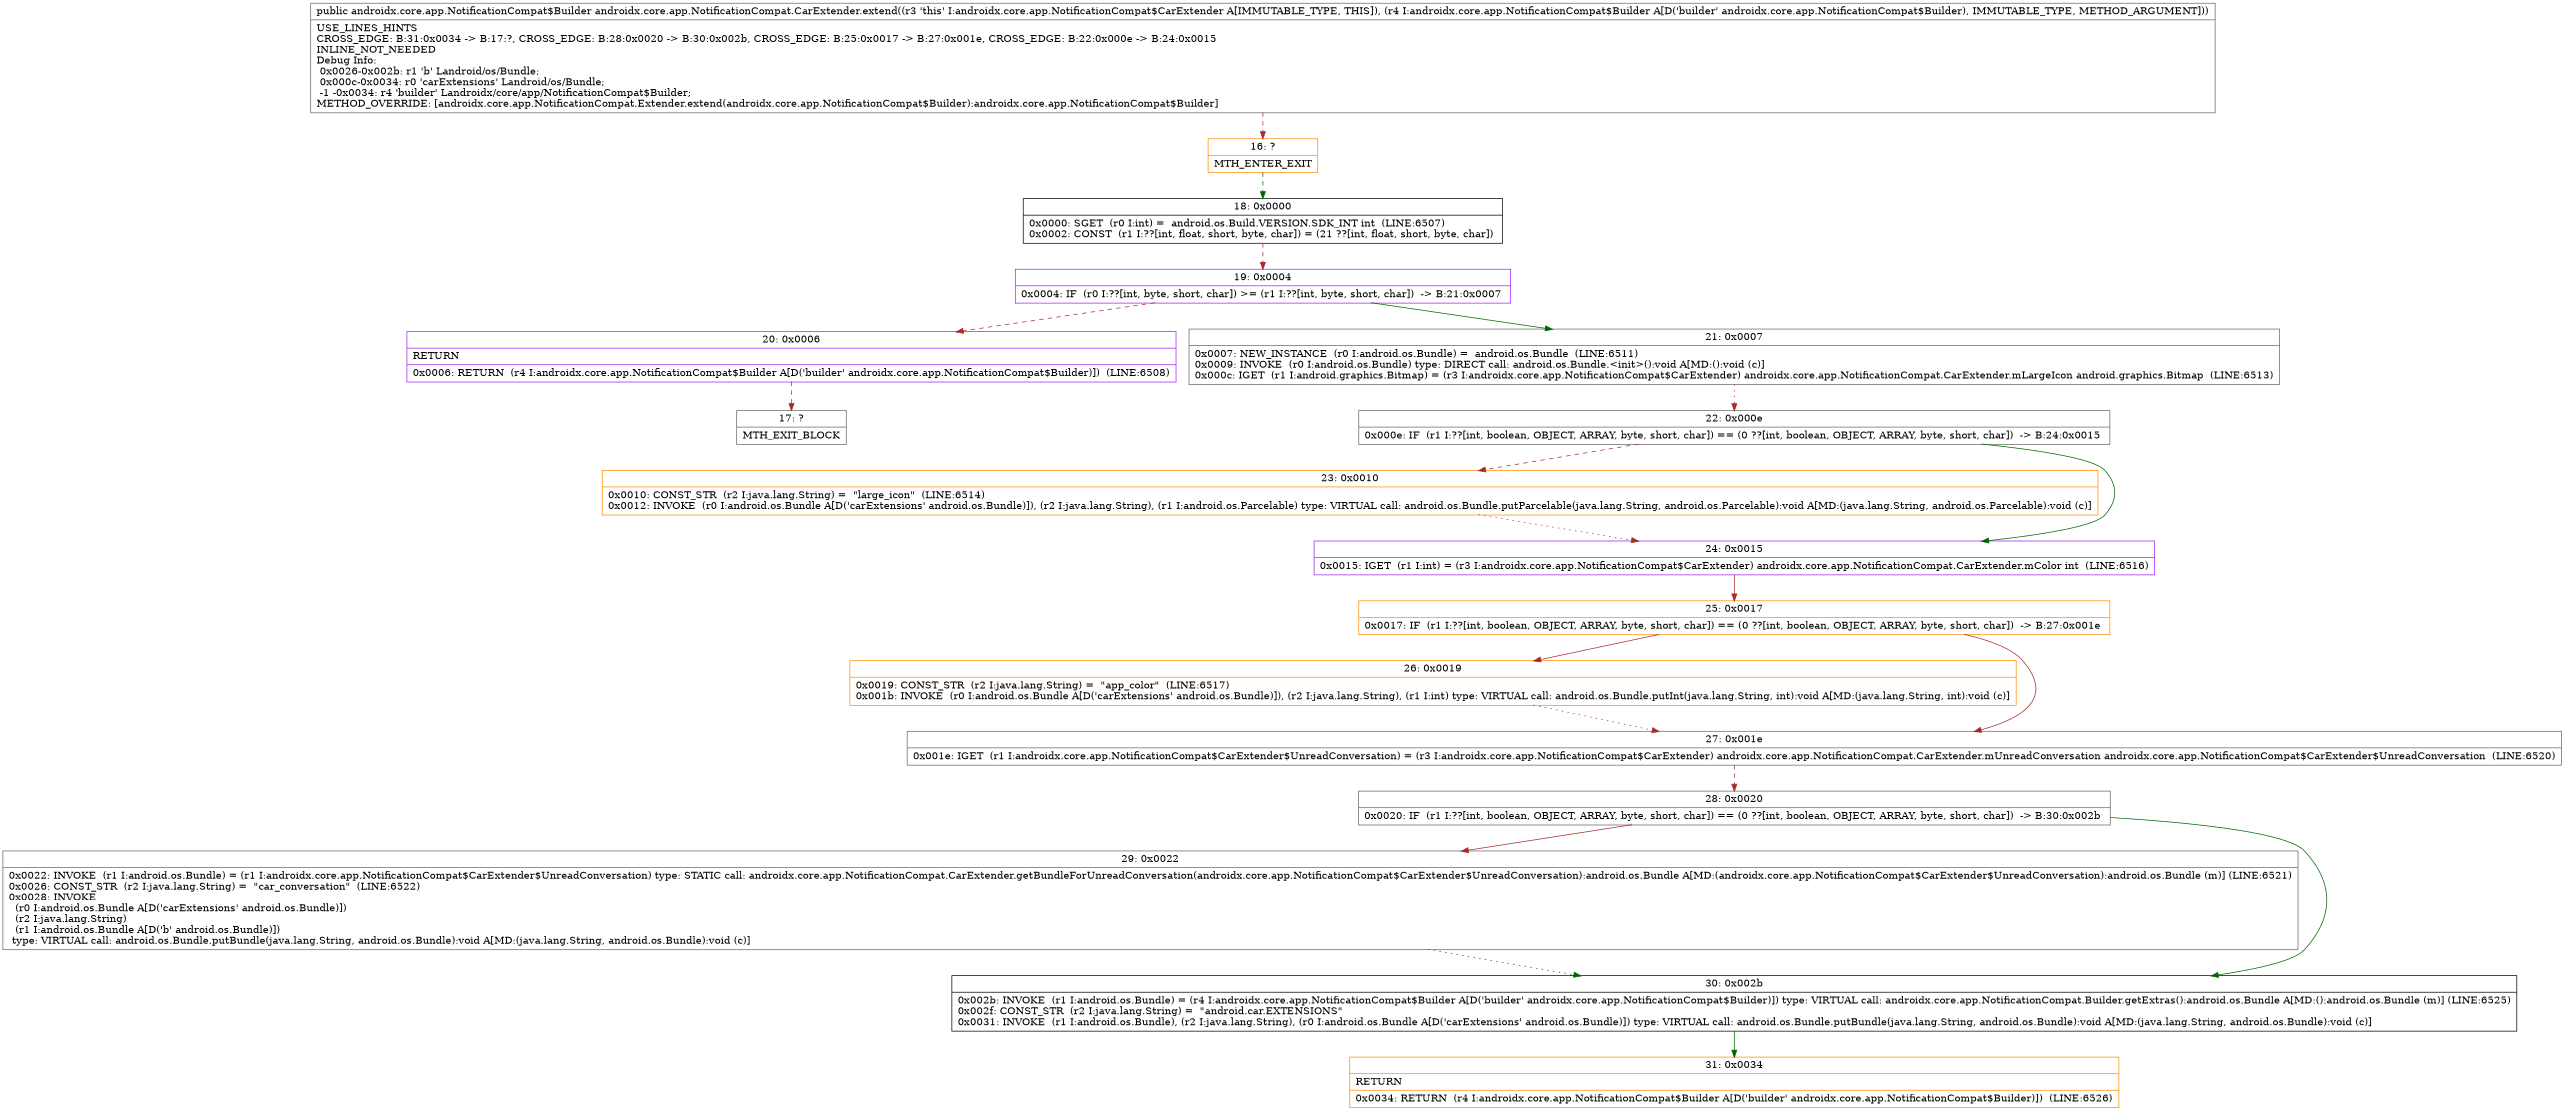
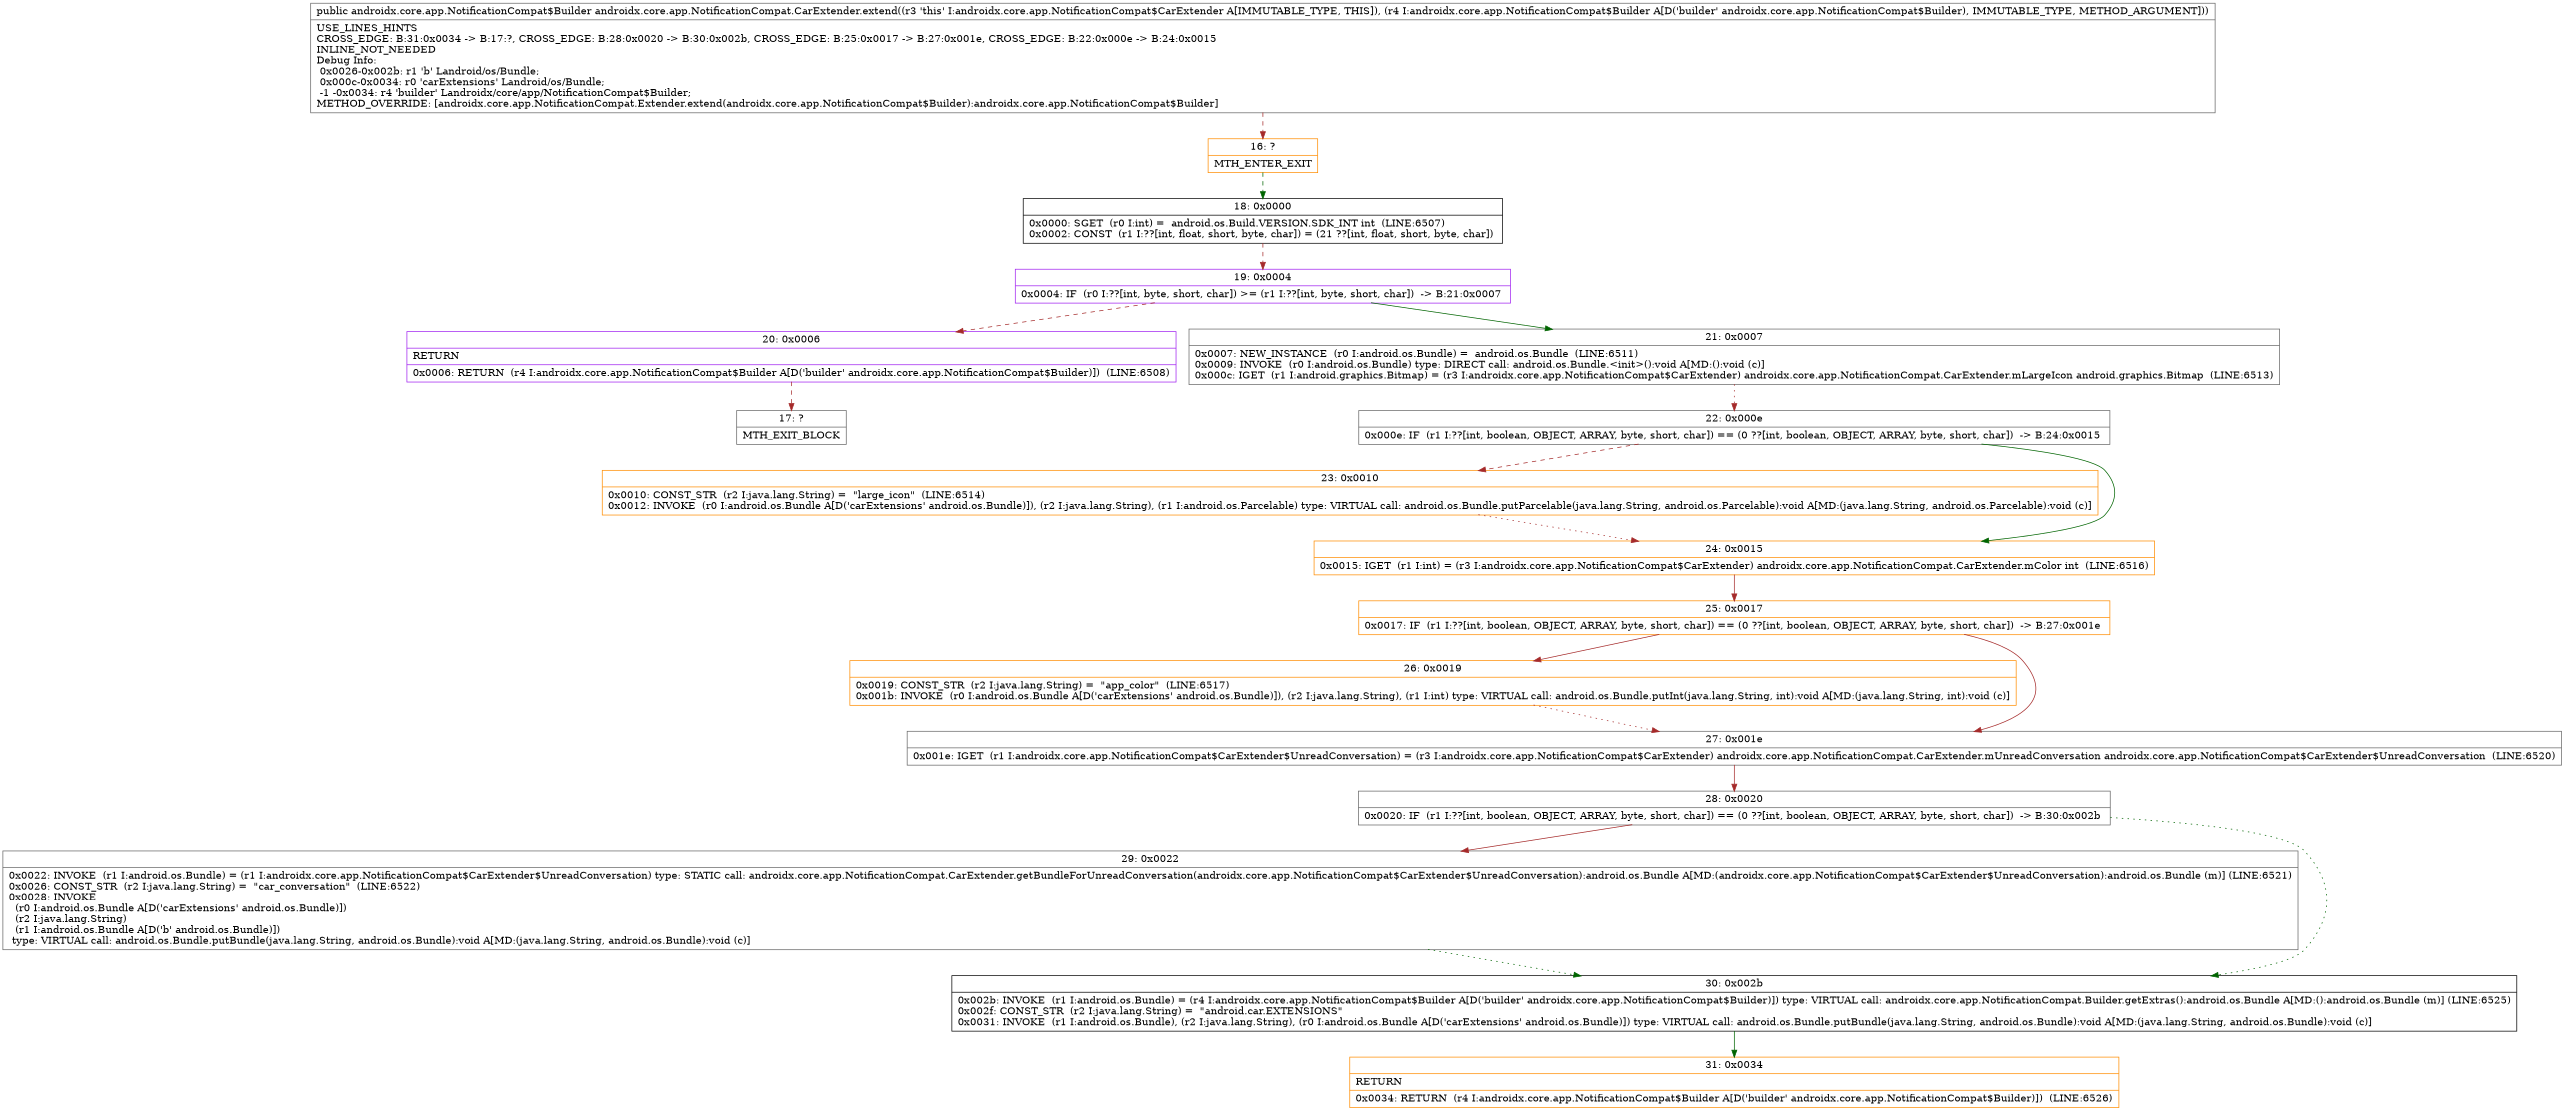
node "24: 0x0015": color purple -> darkorange
edge "27: 0x001e" -> "28: 0x0020": style dashed -> solid
edge "28: 0x0020" -> "30: 0x002b": style solid -> dotted
